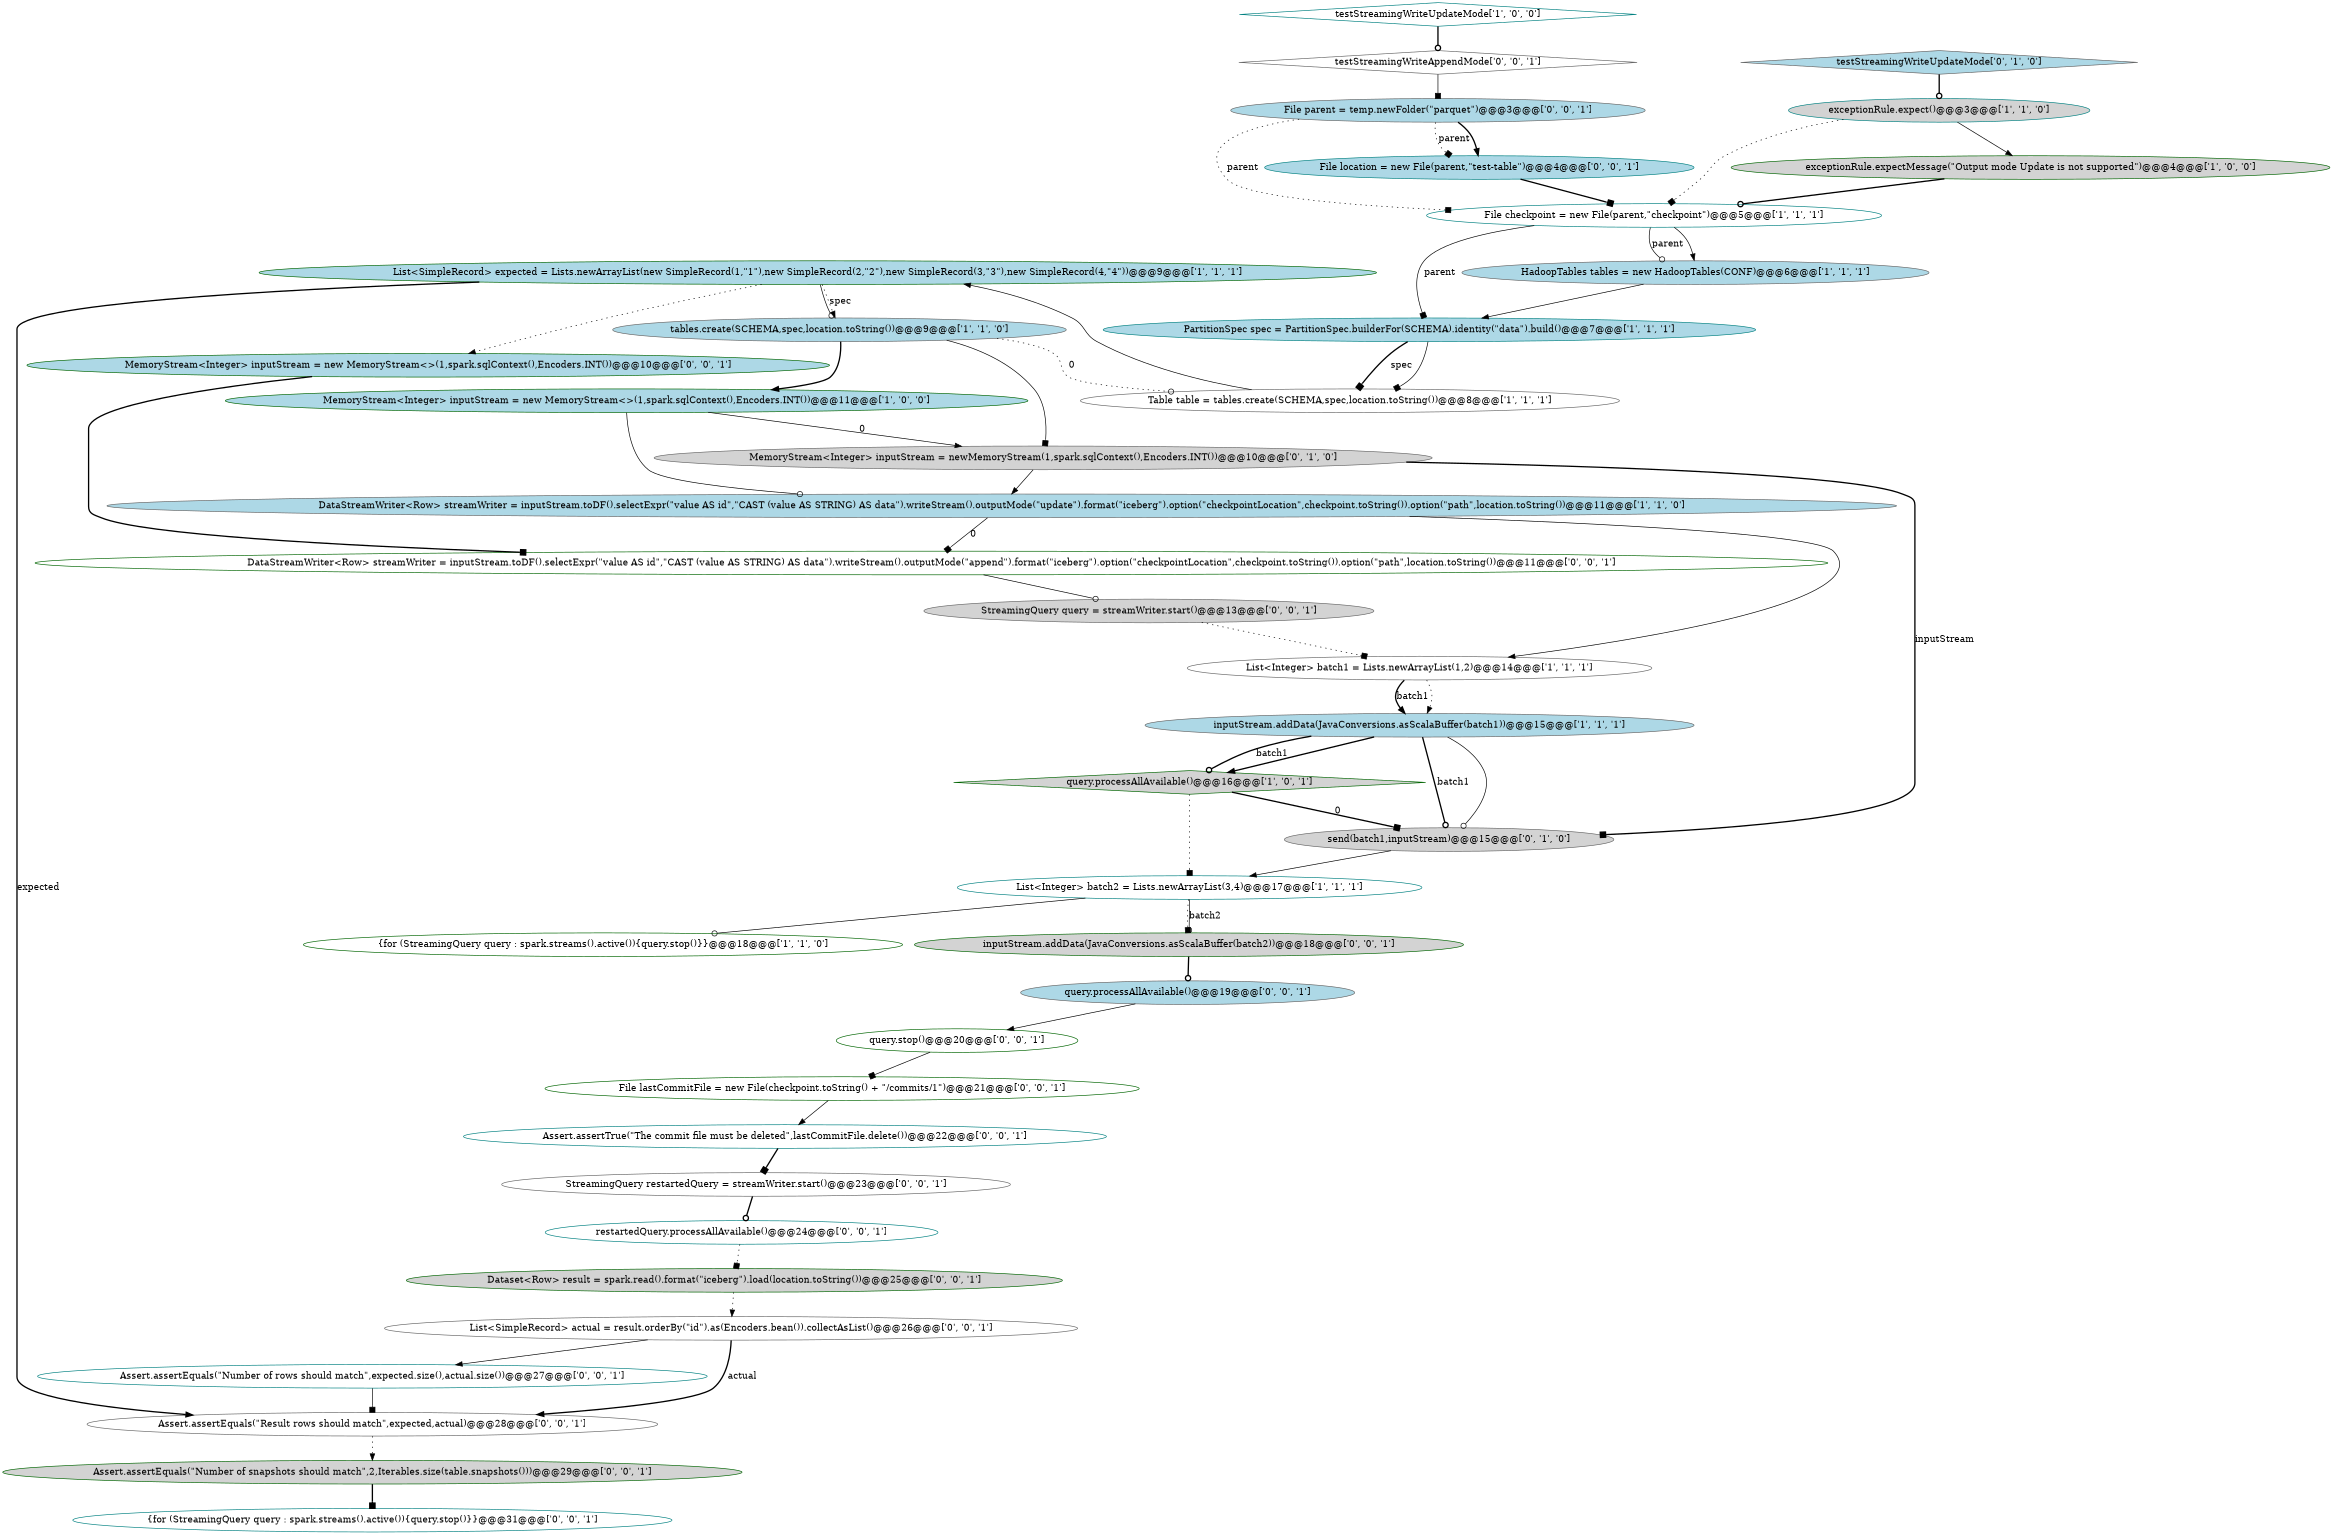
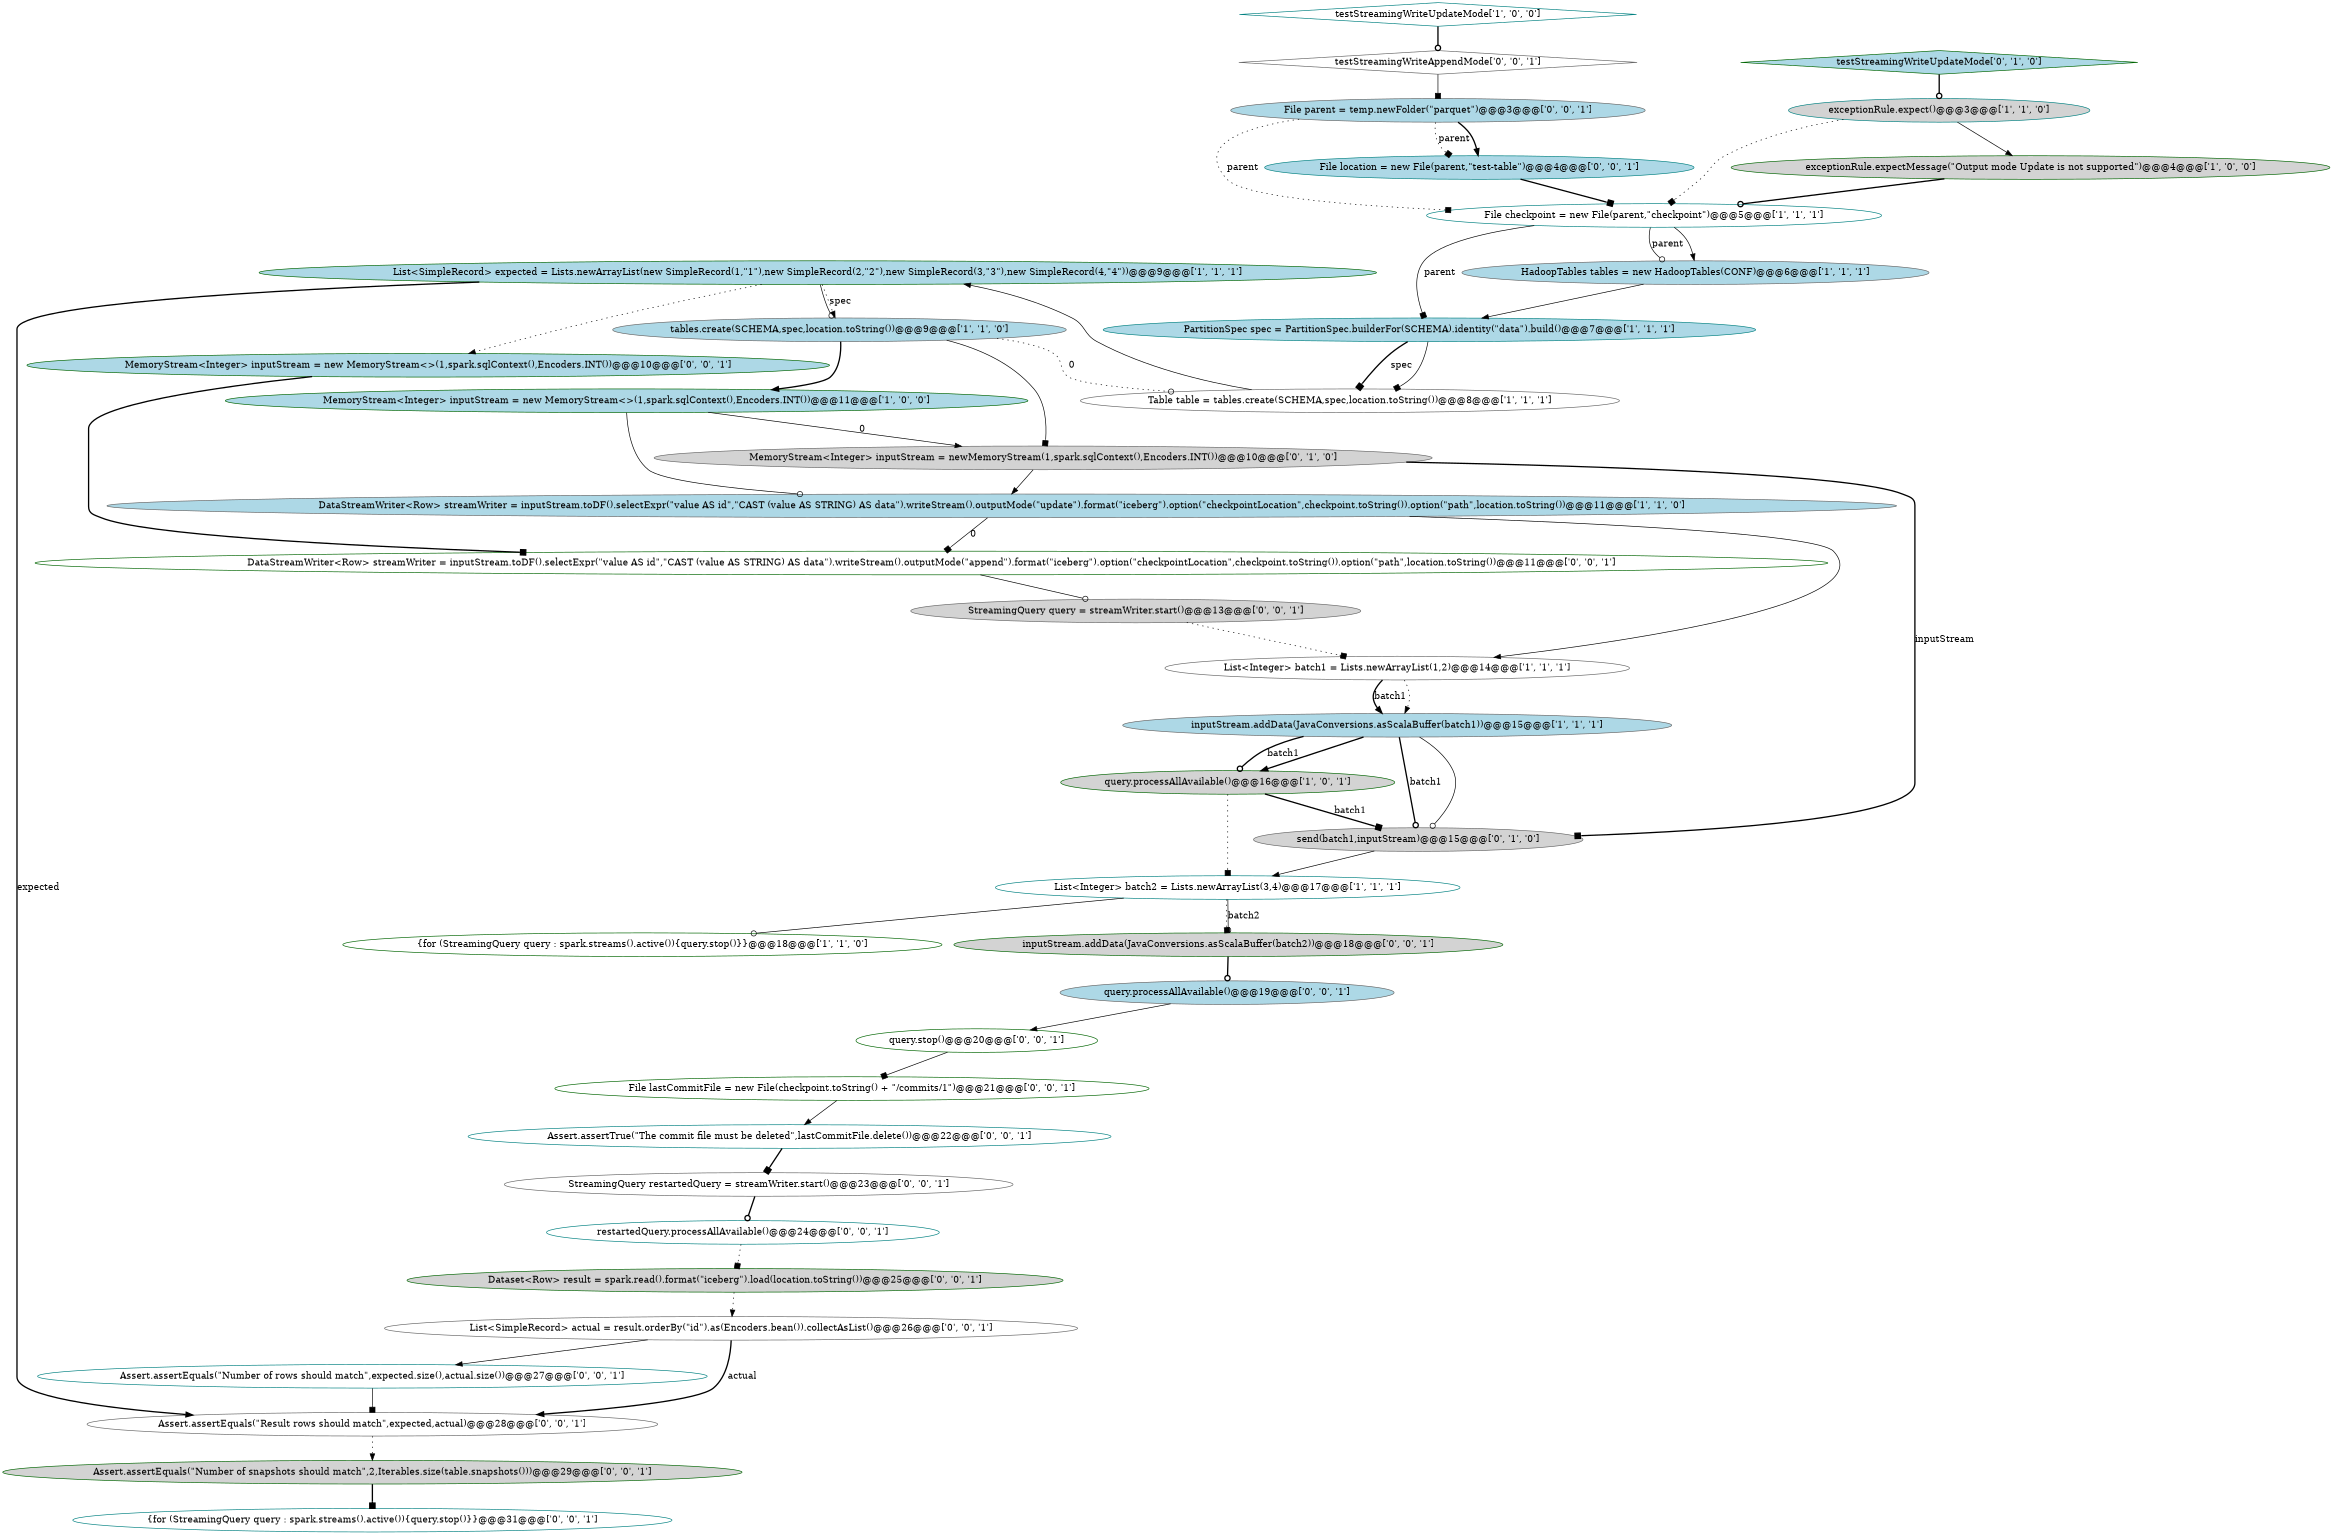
node "testStreamingWriteUpdateMode['0', '1', '0']": color gray40 -> darkgreen
node "query.processAllAvailable()@@@16@@@['1', '0', '1']": shape diamond -> ellipse
edge "query.processAllAvailable()@@@16@@@['1', '0', '1']" -> "send(batch1,inputStream)@@@15@@@['0', '1', '0']": label "0" -> "batch1"
